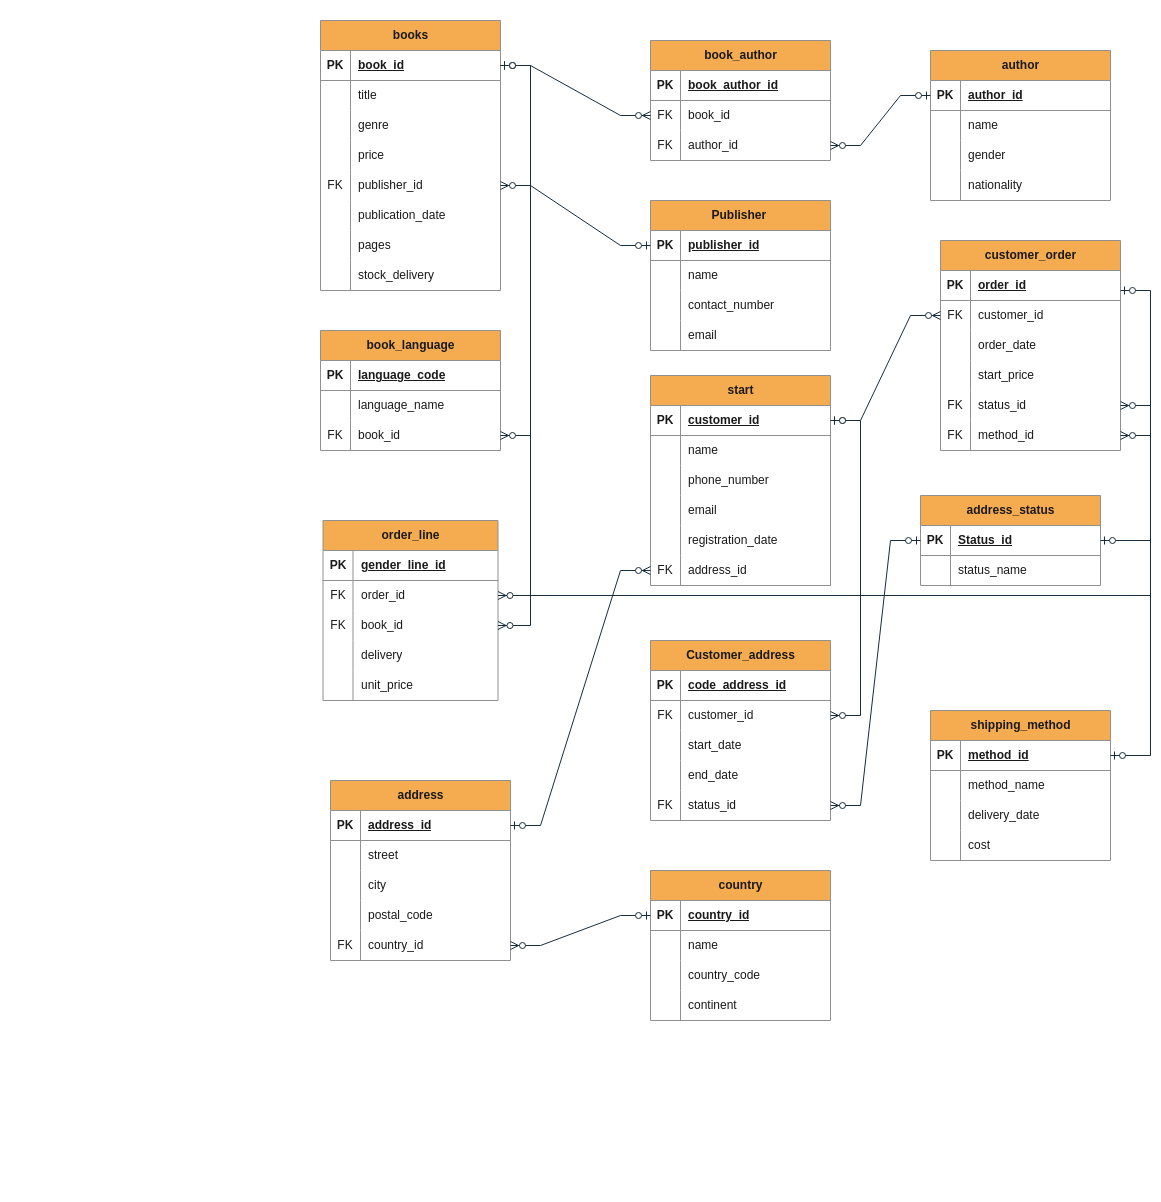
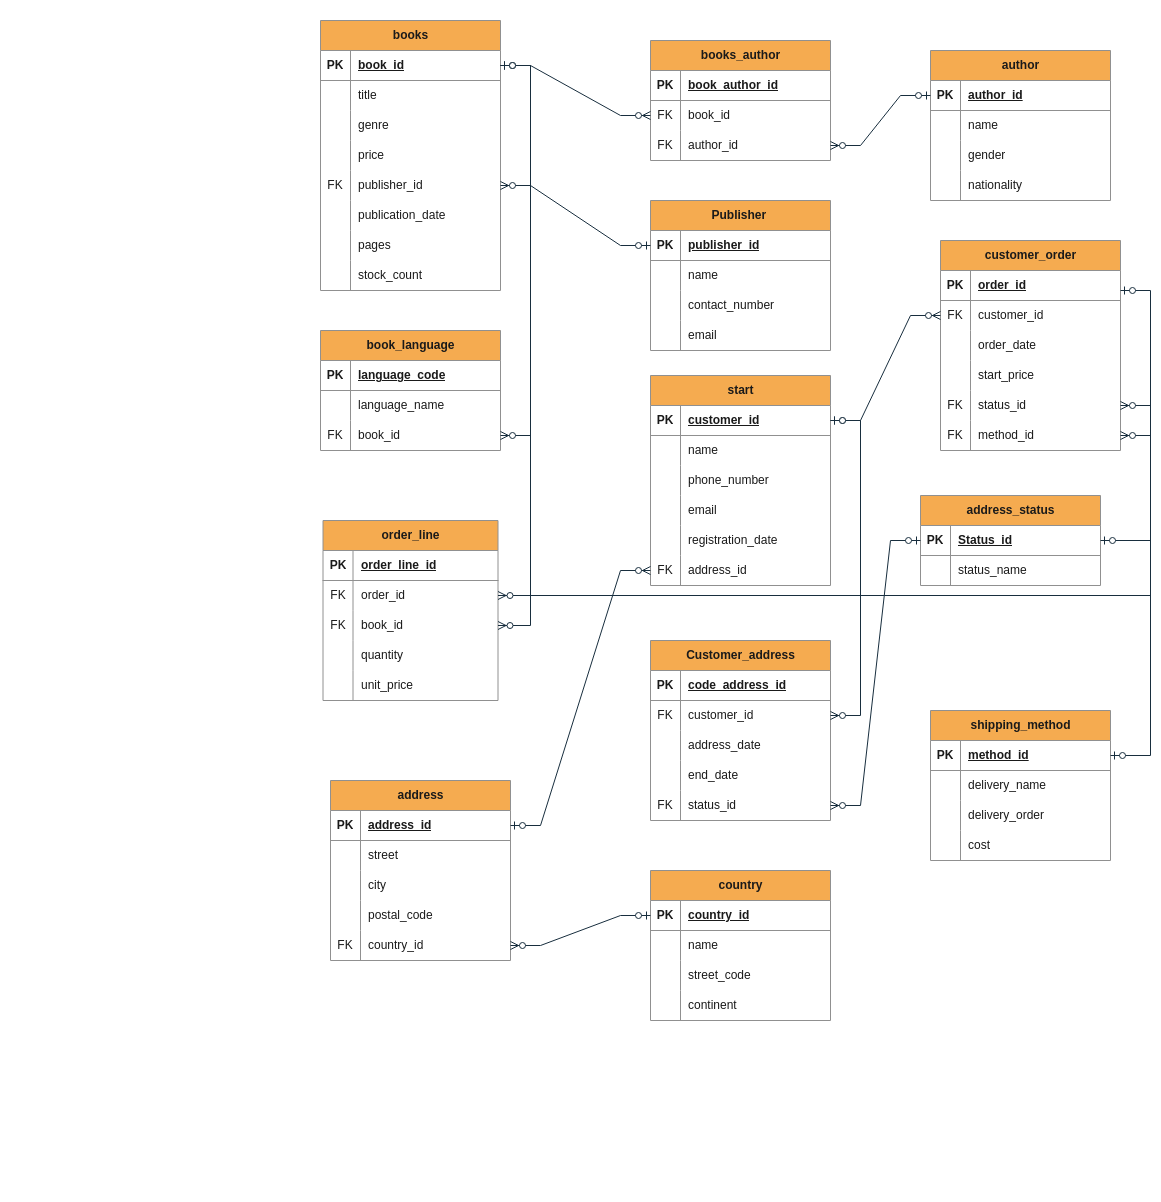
node "book_author": label "book_author" -> "books_author"
node "stock_delivery": label "stock_delivery" -> "stock_count"
node "gender_line_id": label "gender_line_id" -> "order_line_id"
node "delivery": label "delivery" -> "quantity"
node "start_date": label "start_date" -> "address_date"
node "method_name": label "method_name" -> "delivery_name"
node "delivery_date": label "delivery_date" -> "delivery_order"
node "country_code": label "country_code" -> "street_code"
